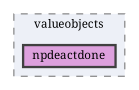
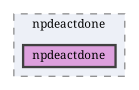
cluster "valueobjects": label "valueobjects" -> "npdeactdone"
